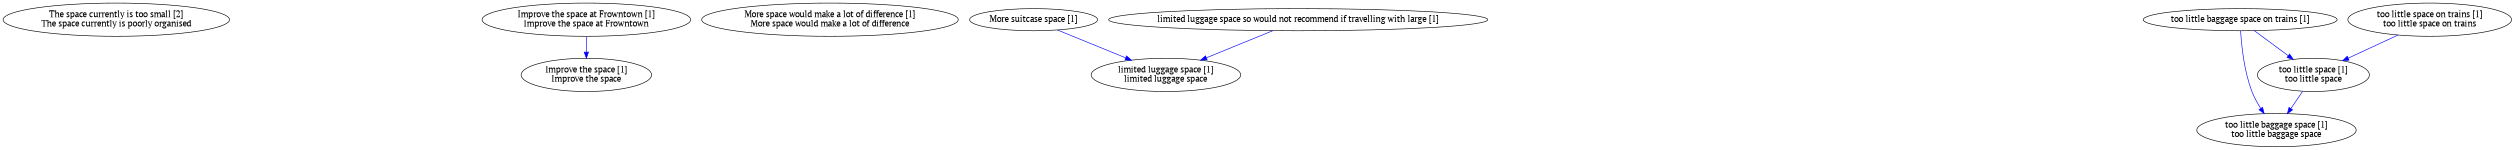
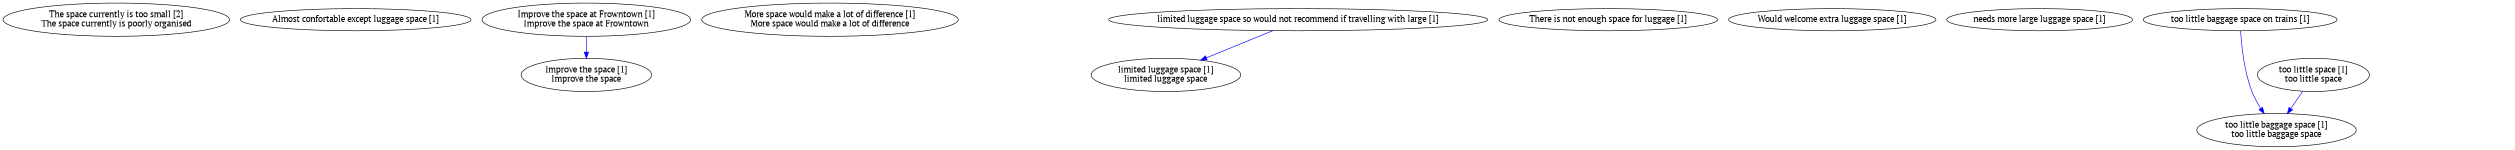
node "Almost confortable except luggage space [1]": added
node "More suitcase space [1]": removed
node "There is not enough space for luggage [1]": added
node "Would welcome extra luggage space [1]": added
node "needs more large luggage space [1]": added
node "too little space on trains [1] too little space on trains": removed
edge "too little baggage space on trains [1]" -> "too little space [1] too little space": removed
